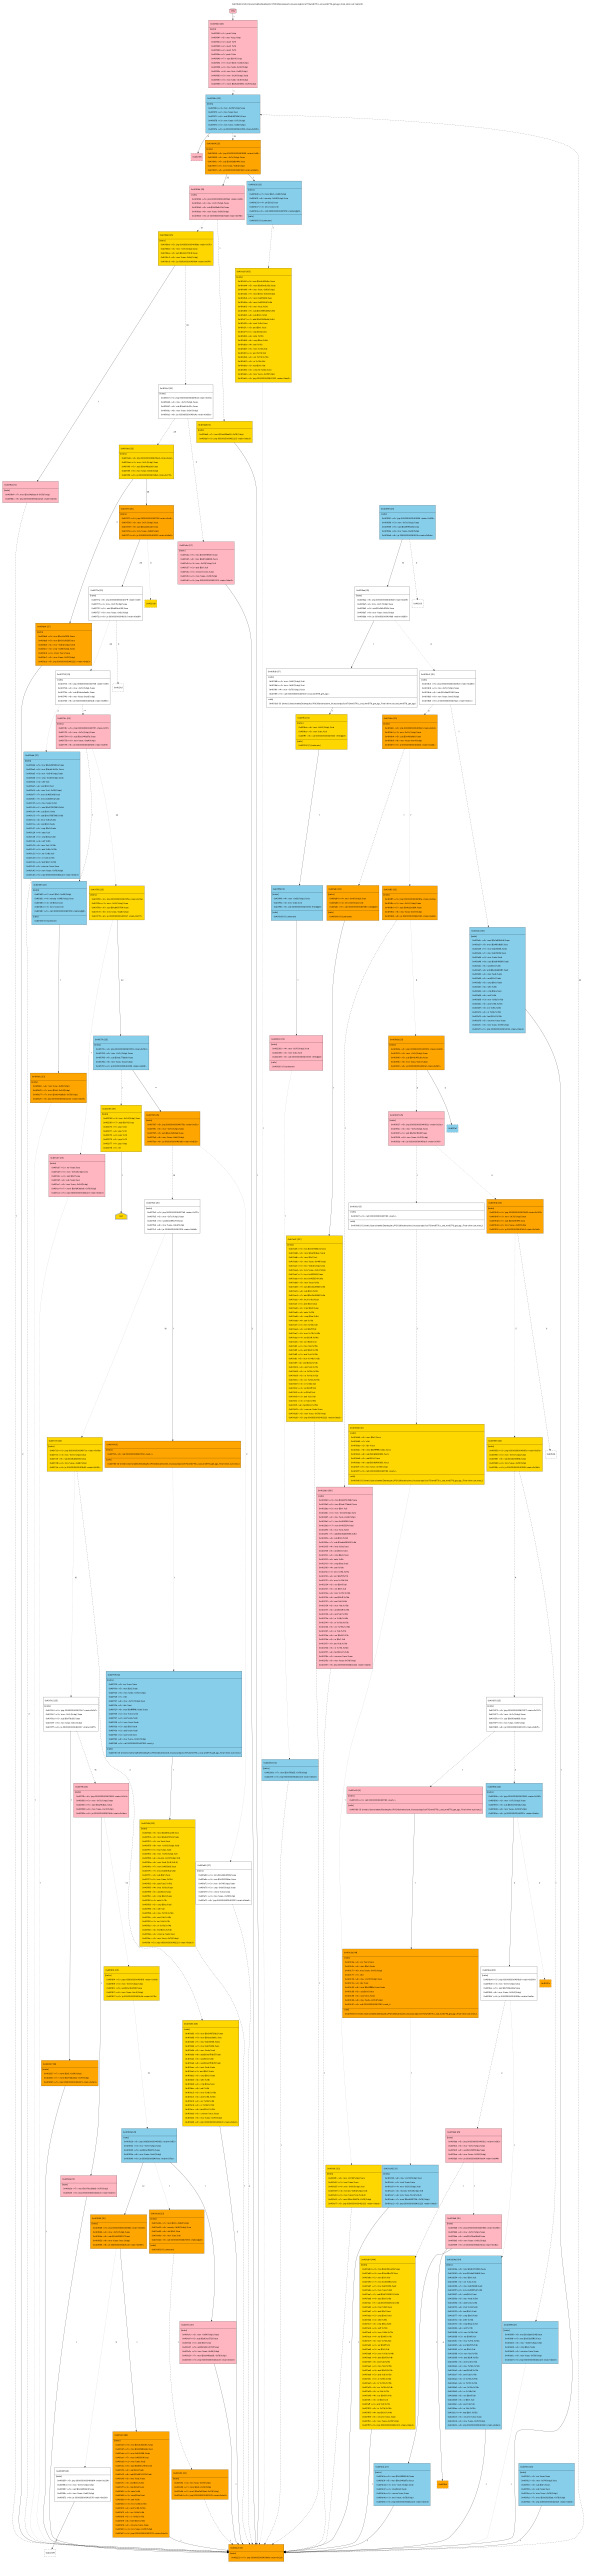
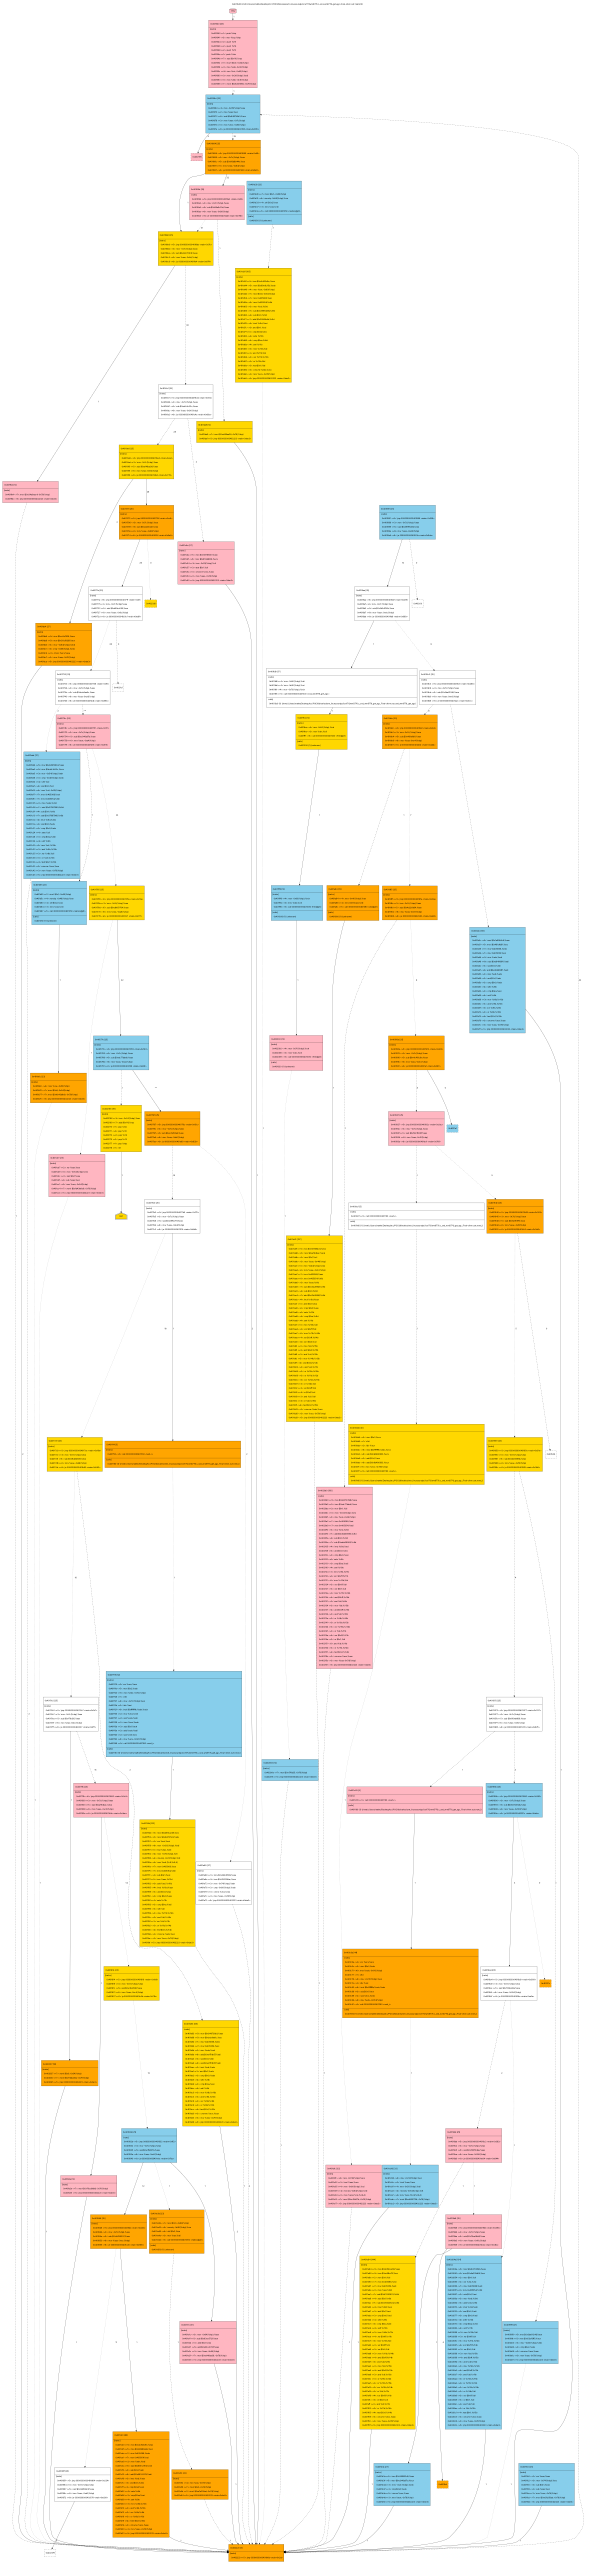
edge "0x401684 [25]" -> "0x401d28 [23]": now "0x401684 [25]" -> "0x4016b6 [25]"
node "0x401dfc [32]": fillcolor gold -> lightpink
